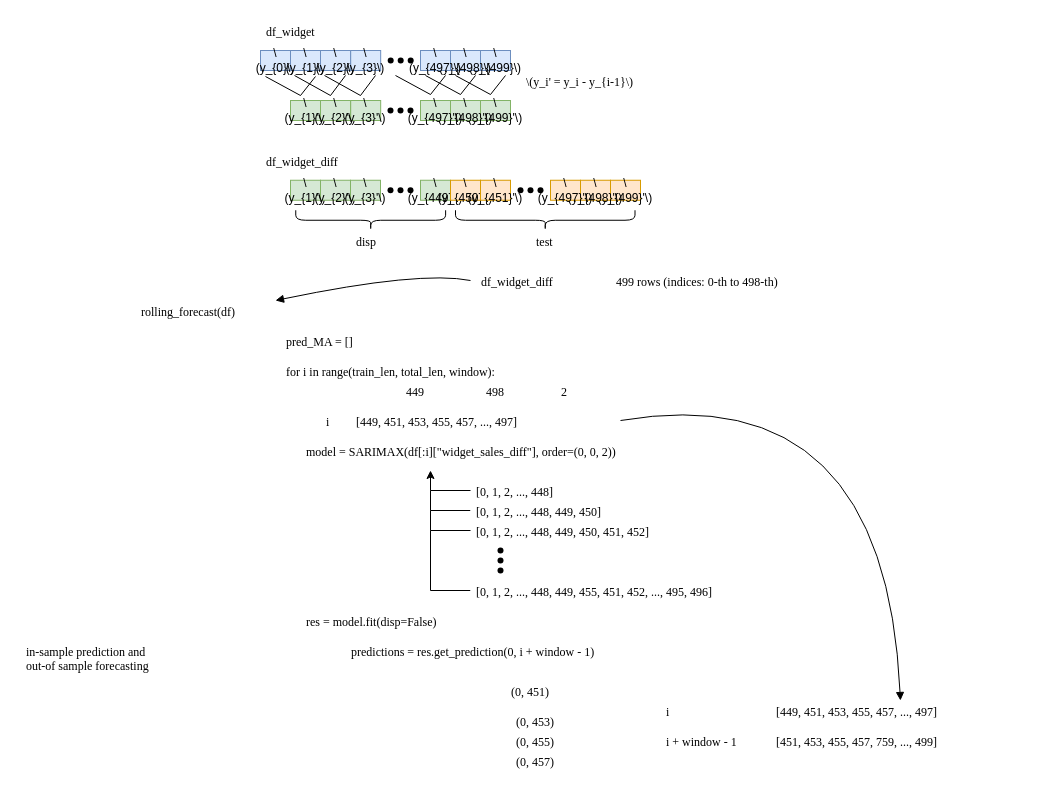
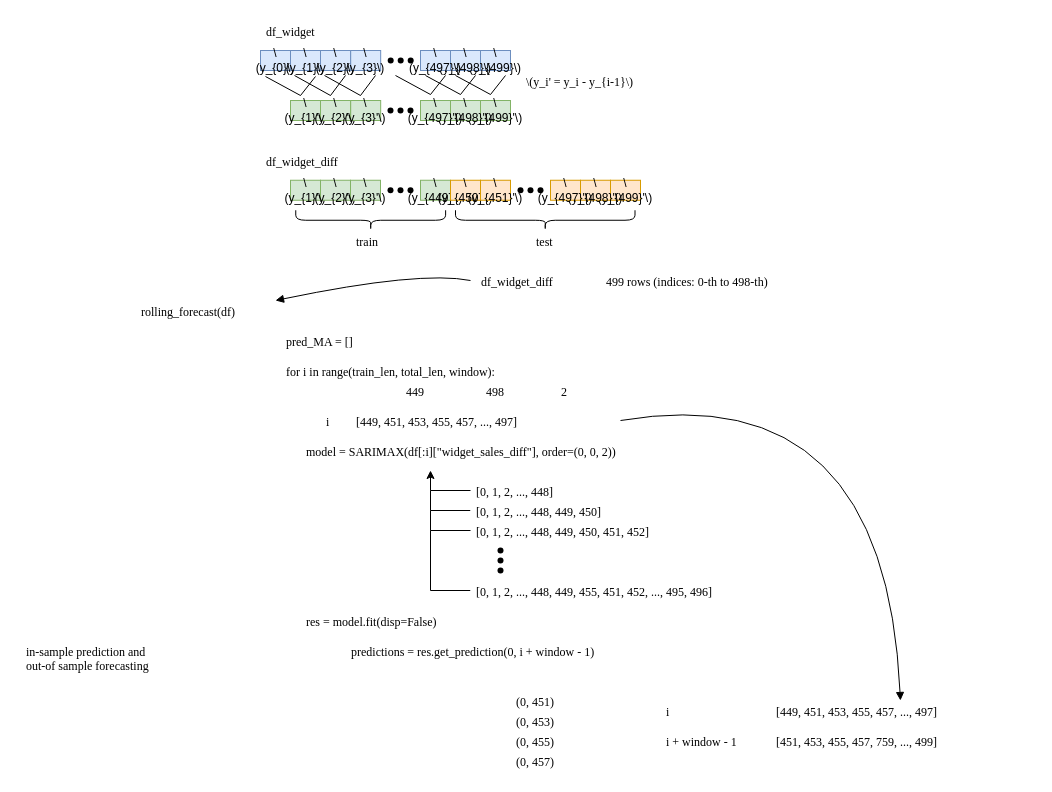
node "disp": label "disp" -> "train"
node "499 rows (indices: 0-th to 498-th)": moved (740, 281) -> (730, 281)
node "(0, 451)": moved (555, 691) -> (560, 701)
